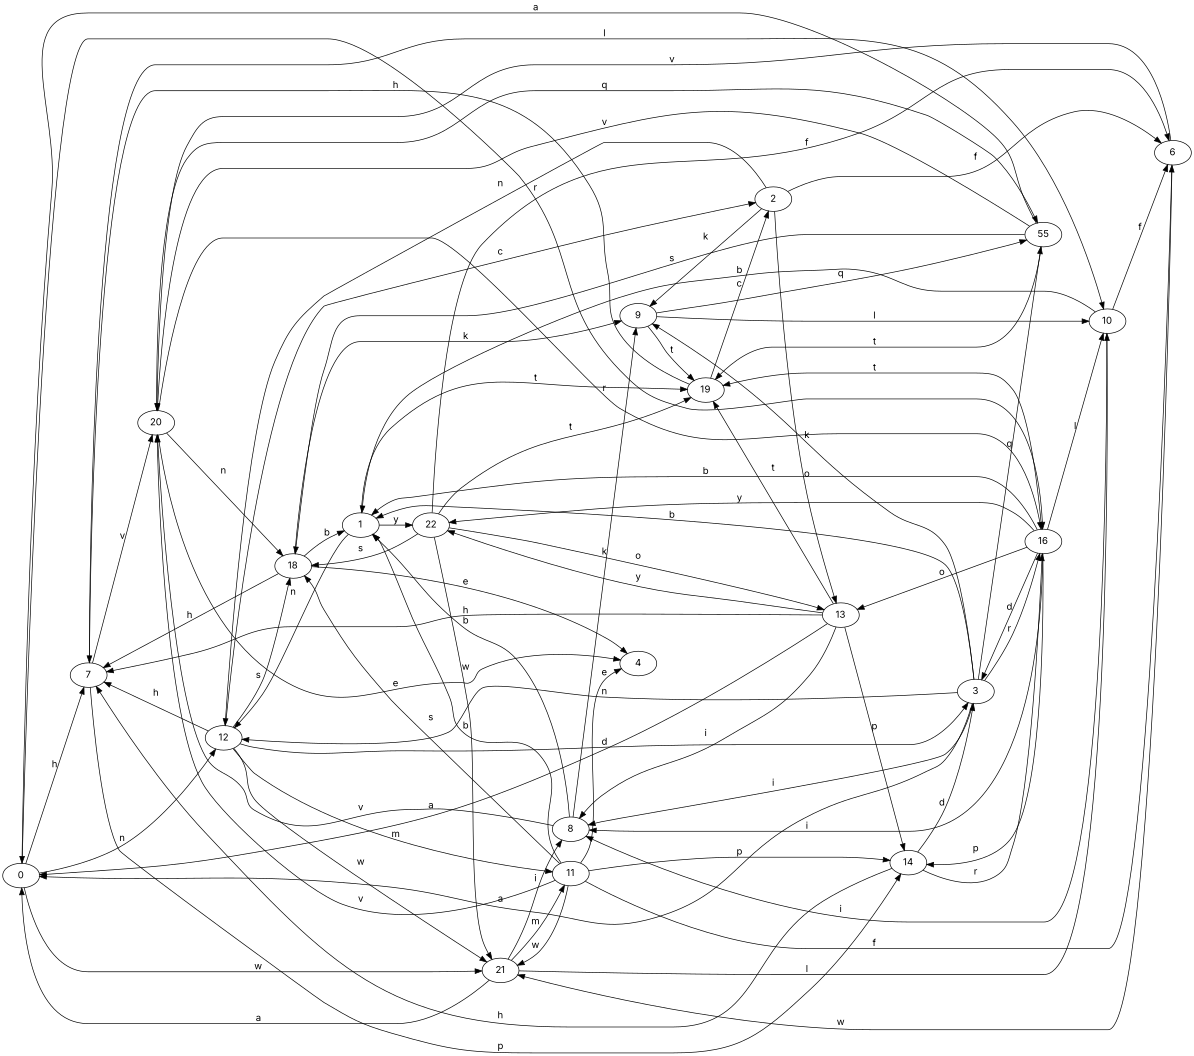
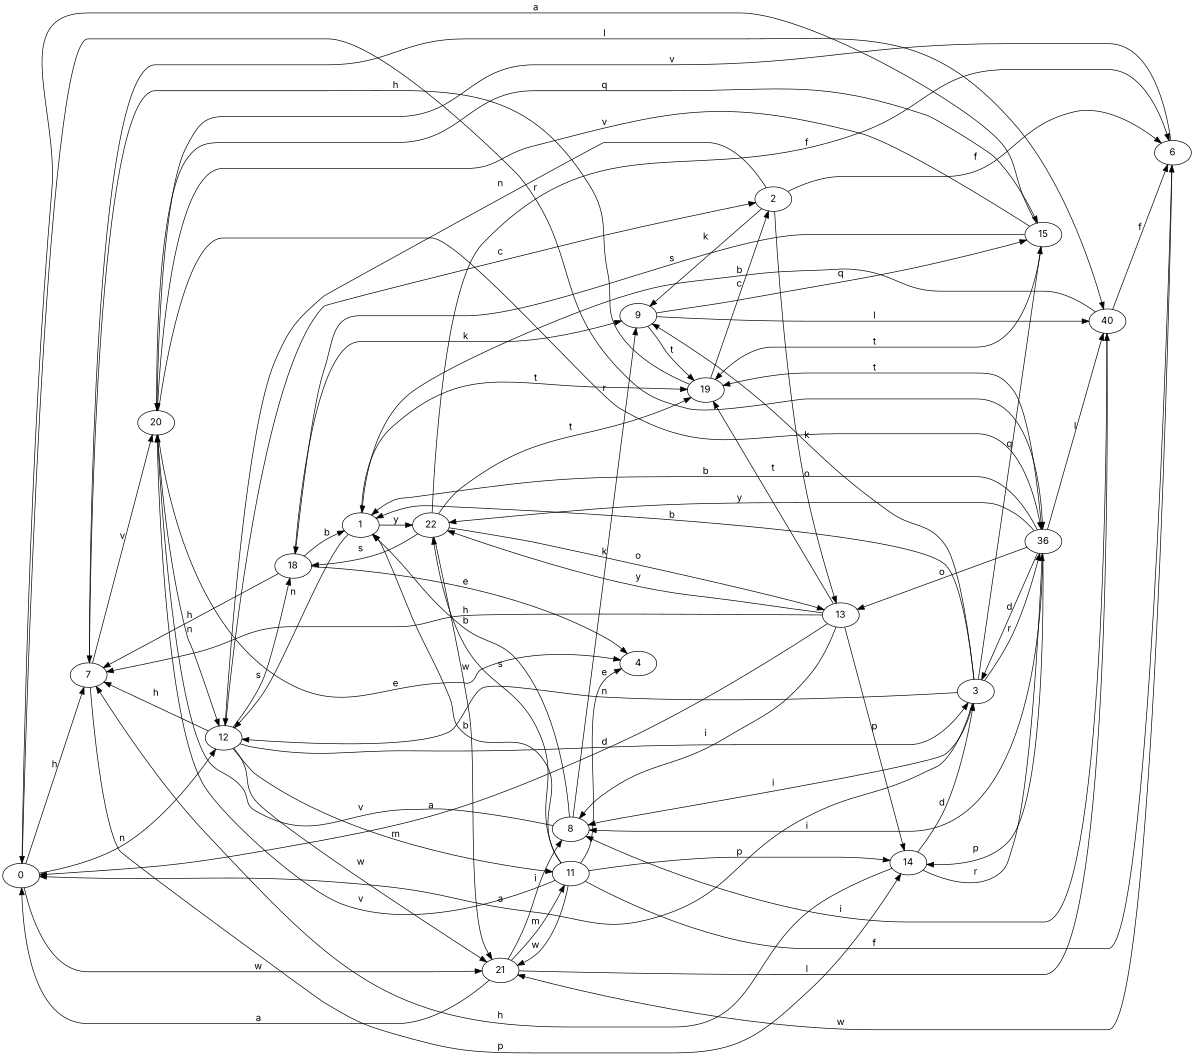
node "55": label "55" -> "15"
node "10": label "10" -> "40"
edge "20" -> "18": now "20" -> "12"
node "16": label "16" -> "36"
edge "11" -> "18": now "11" -> "22"
